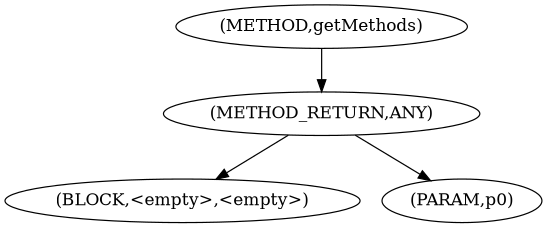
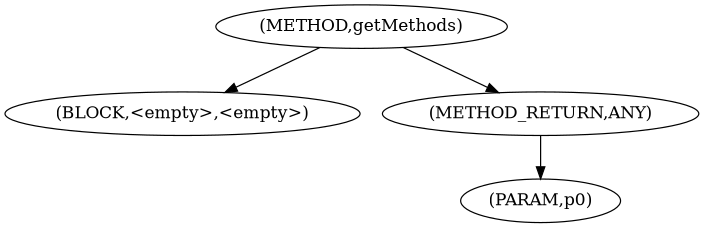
edge "(METHOD_RETURN,ANY)" -> "(BLOCK,<empty>,<empty>)": now "(METHOD,getMethods)" -> "(BLOCK,<empty>,<empty>)"
